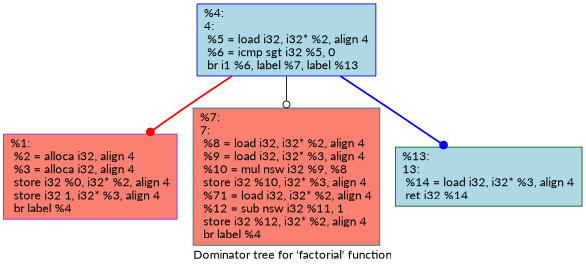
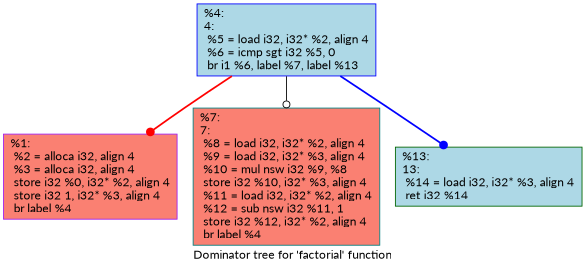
node "%7:": text "%71 = load i32, i32* %2, align 4" -> "%11 = load i32, i32* %2, align 4"
